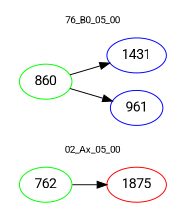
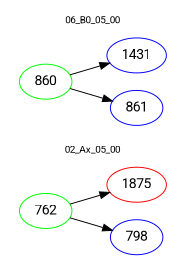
cluster "76_B0_05_00": label "76_B0_05_00" -> "06_B0_05_00"
node "961": label "961" -> "861"
node "798": added
